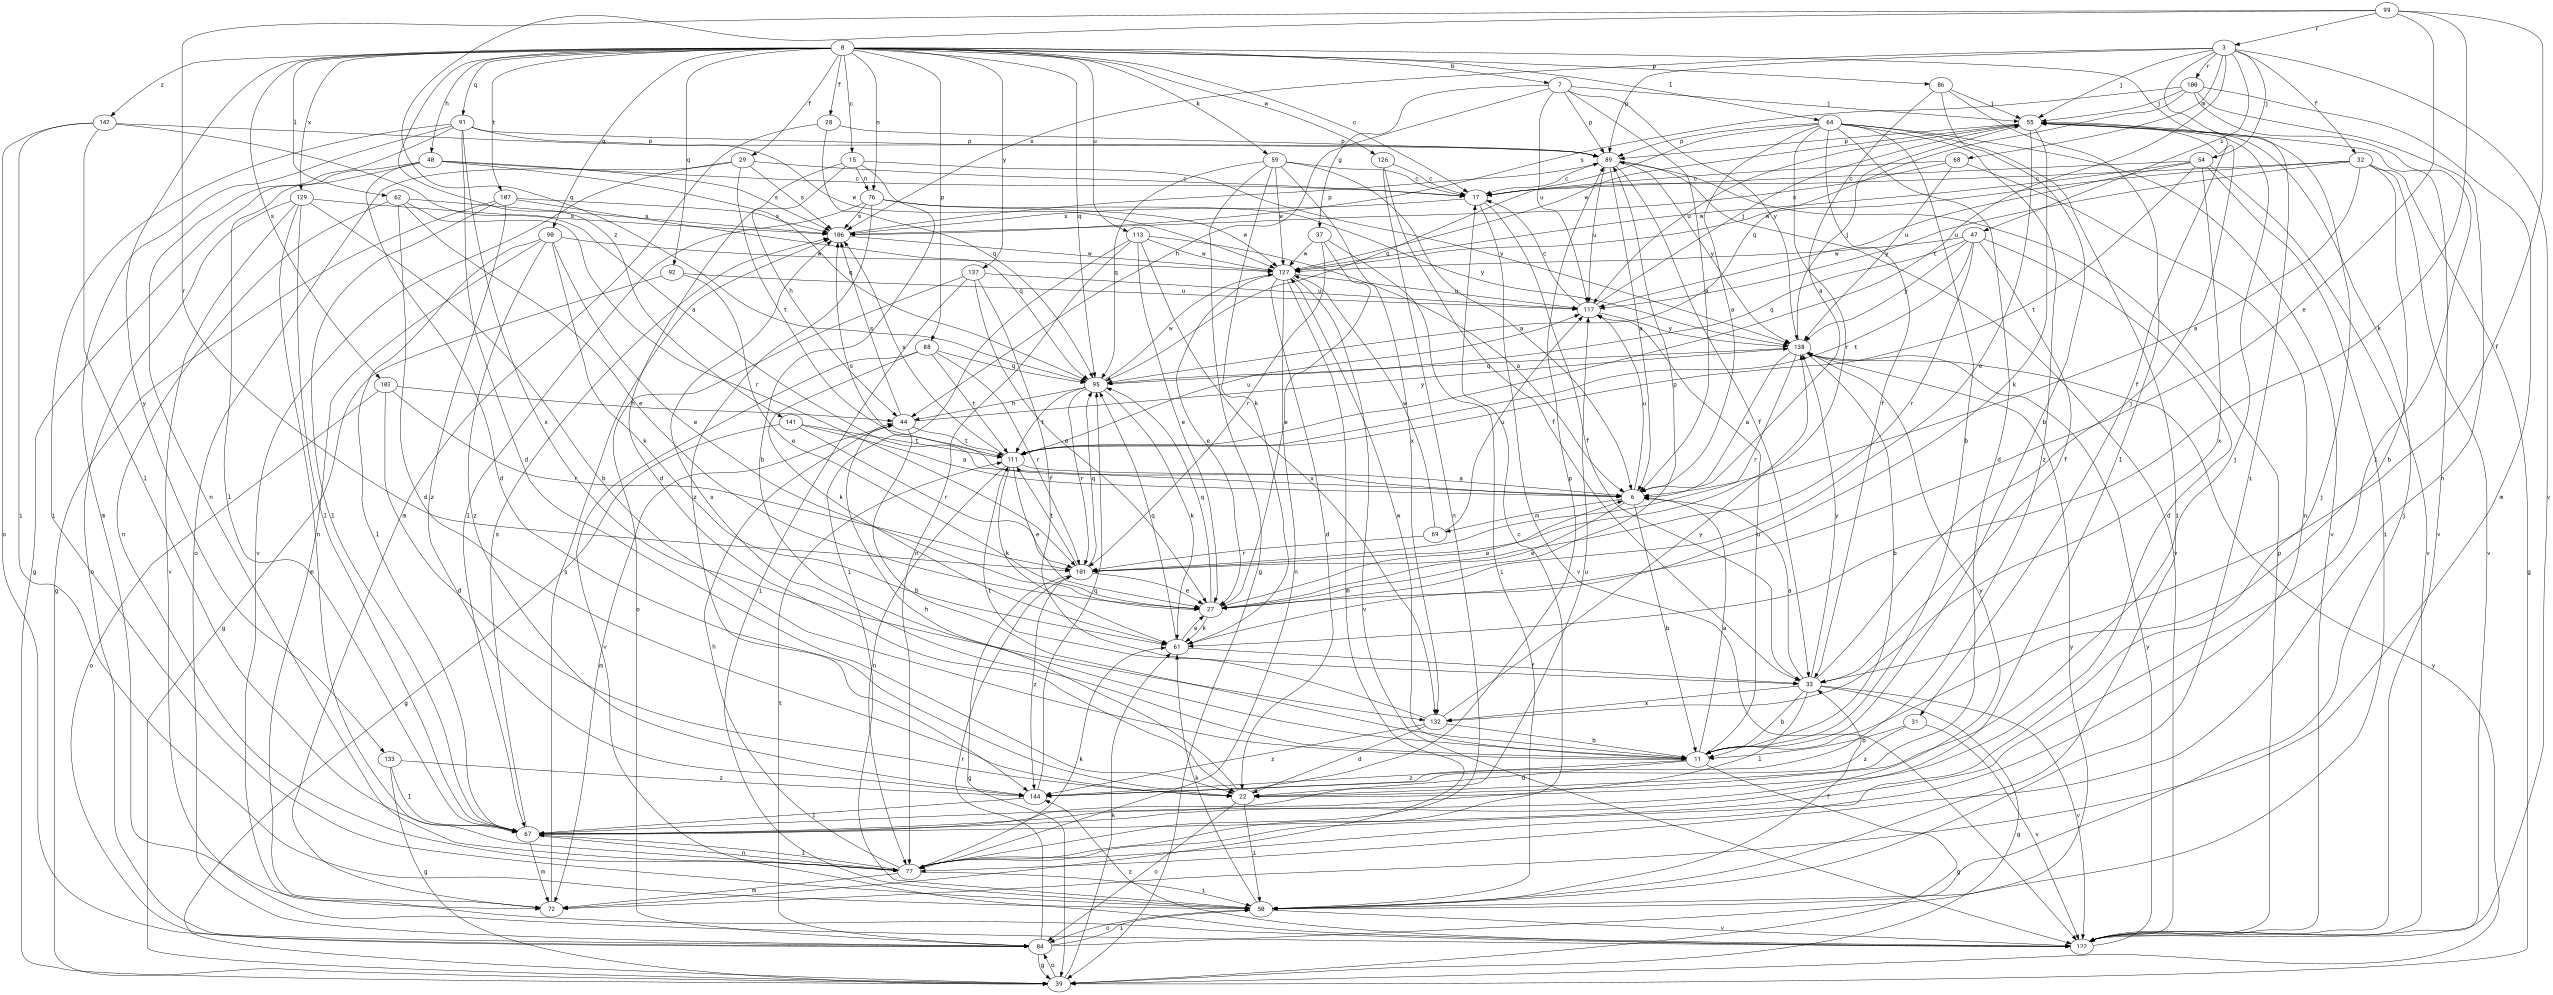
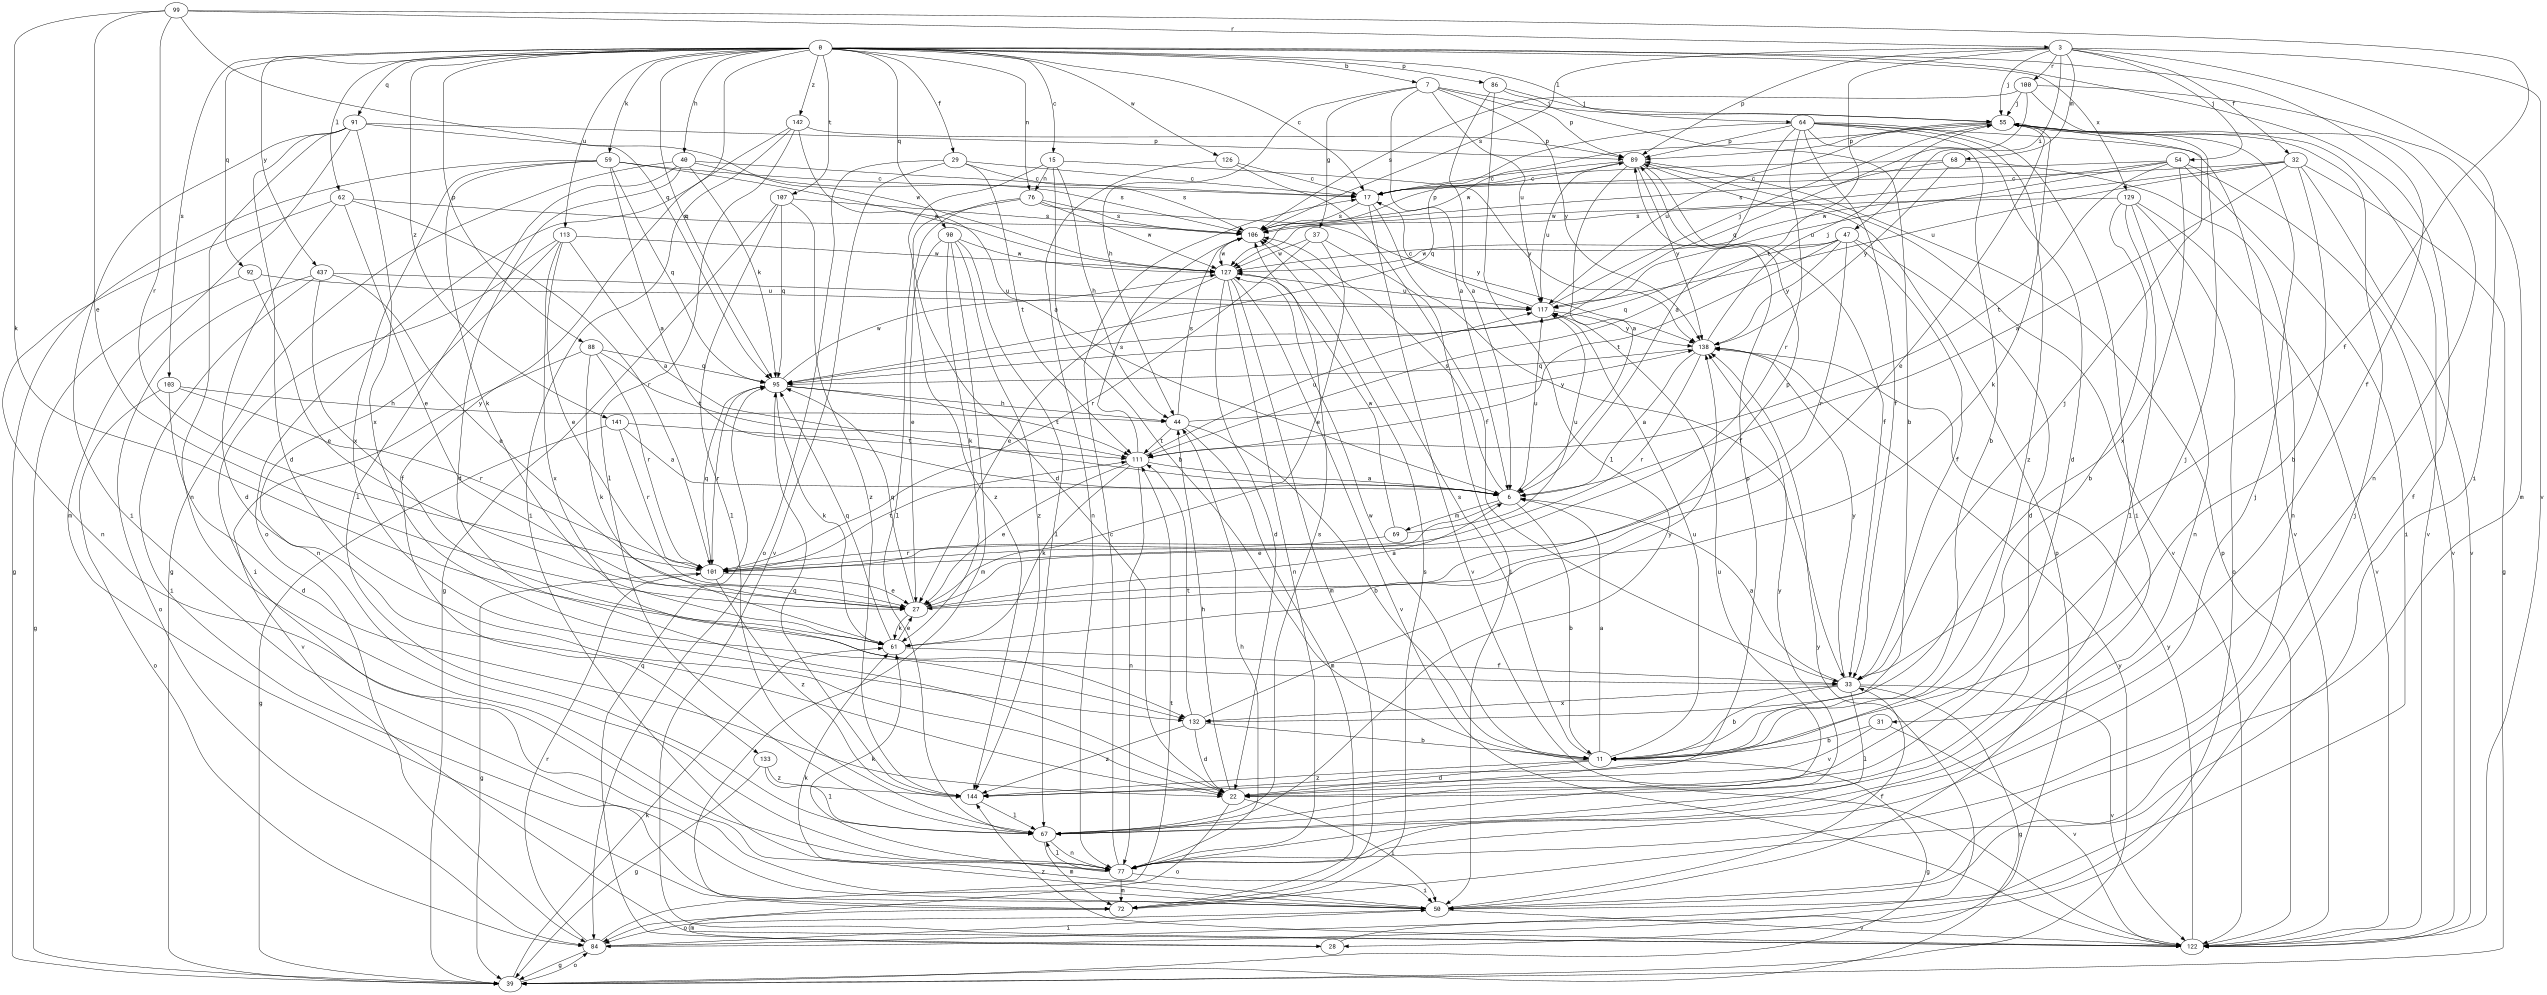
edge "40" -> "95": label "q" -> "k"
node "137": label "137" -> "437"
edge "28" -> "72": reversed
edge "138" -> "11": removed, label "b"
edge "31" -> "144": label "z" -> "v"
edge "100" -> "67": removed, label "l"
